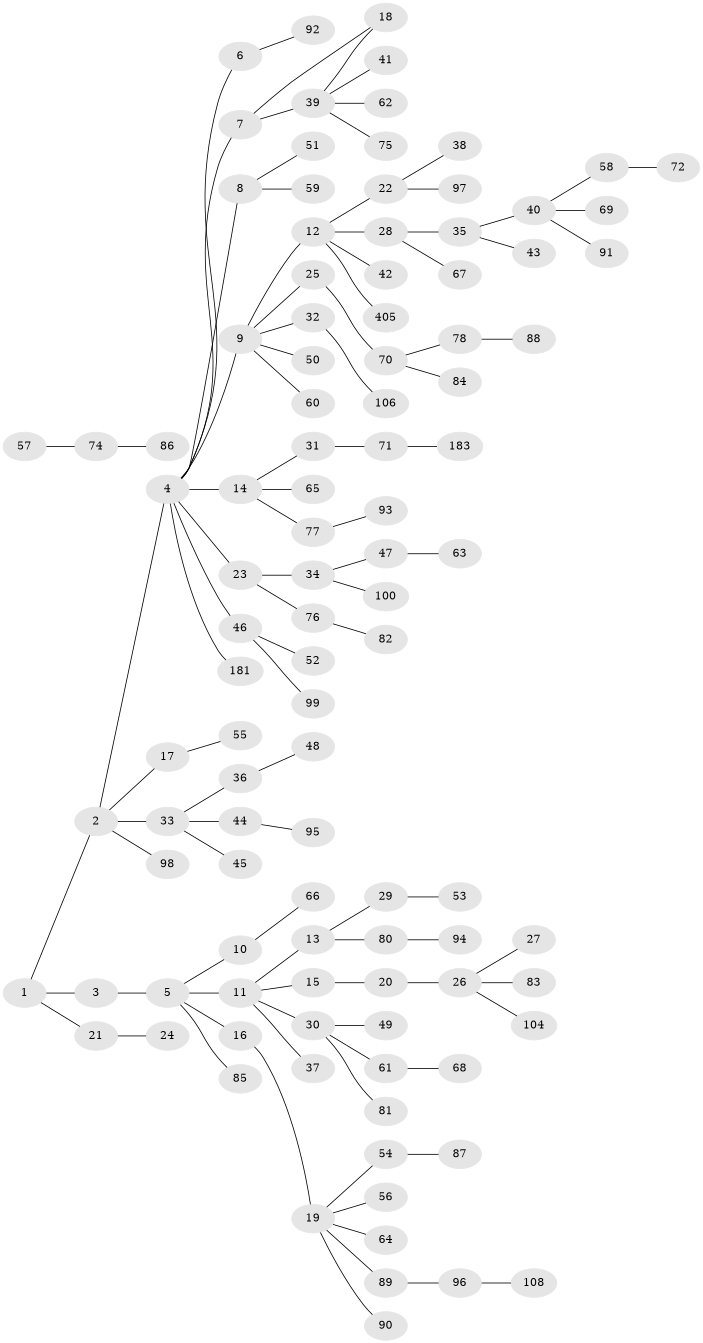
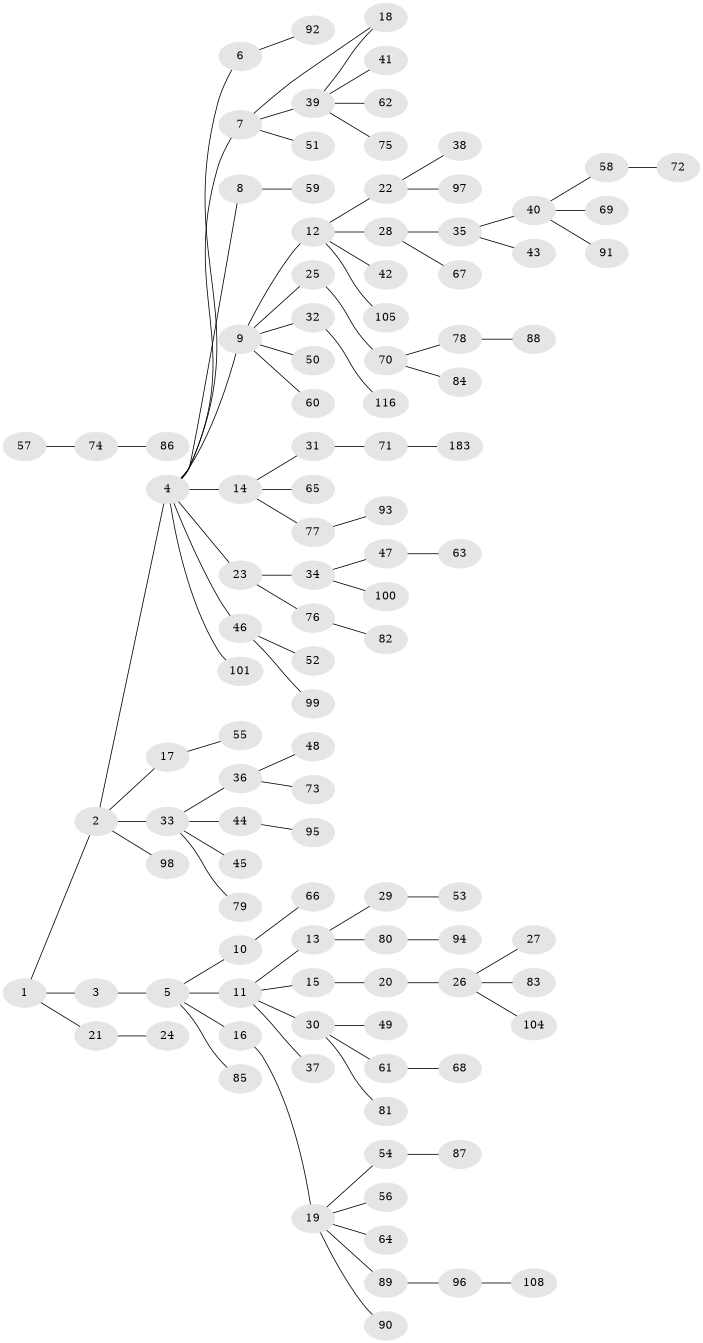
edge "51" -- "8": now "51" -- "7"
node "405": label "405" -> "105"
node "106": label "106" -> "116"
node "181": label "181" -> "101"
node "73": added
node "79": added
